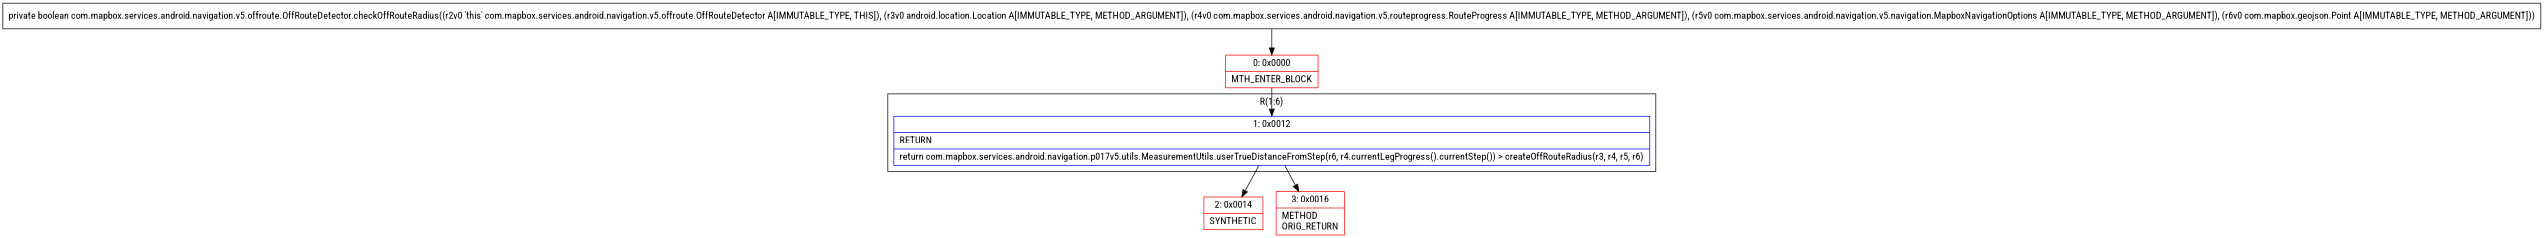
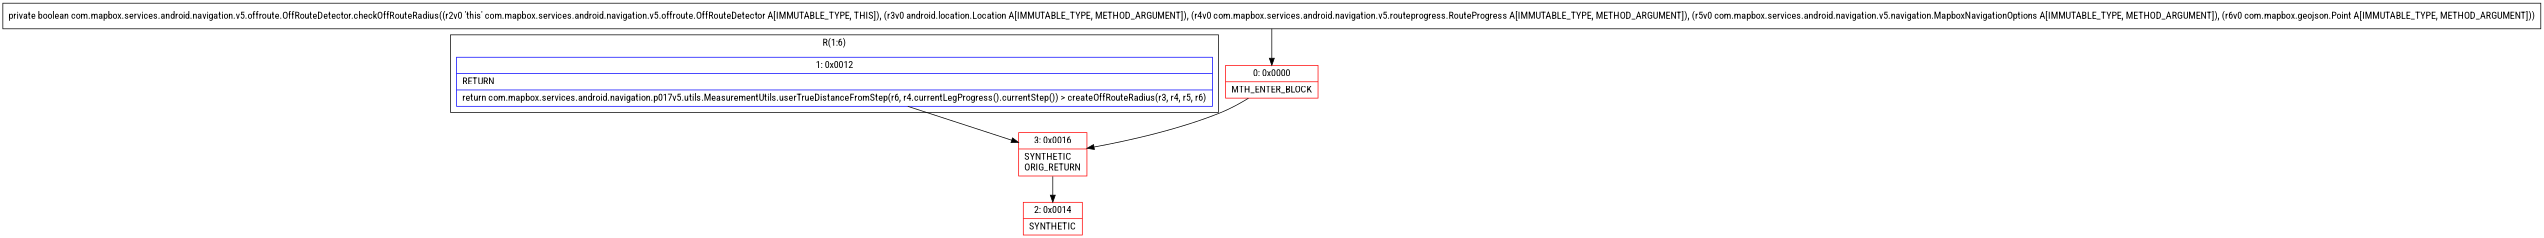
edge "0: 0x0000" -> "1: 0x0012": now "0: 0x0000" -> "3: 0x0016"
edge "1: 0x0012" -> "2: 0x0014": now "3: 0x0016" -> "2: 0x0014"
node "3: 0x0016": text "METHOD" -> "SYNTHETIC"
